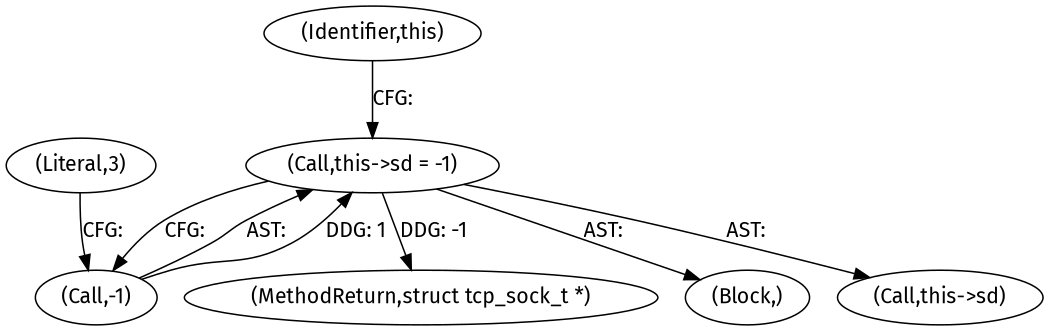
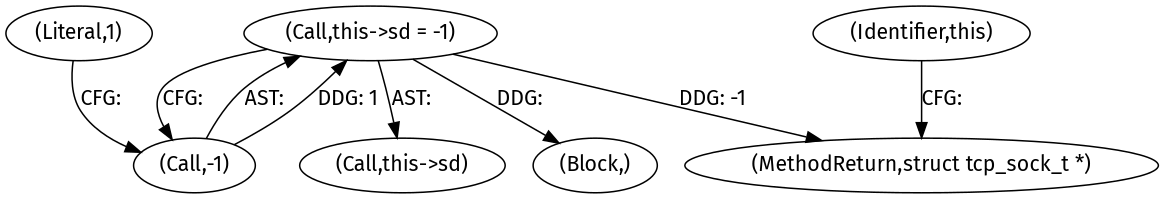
edge "(Identifier,this)" -> "(Call,this->sd = -1)": now "(Identifier,this)" -> "(MethodReturn,struct tcp_sock_t *)"
node "(Literal,3)": label "(Literal,3)" -> "(Literal,1)"
edge "(Call,this->sd = -1)" -> "(Block,)": label "AST: " -> "DDG: "
